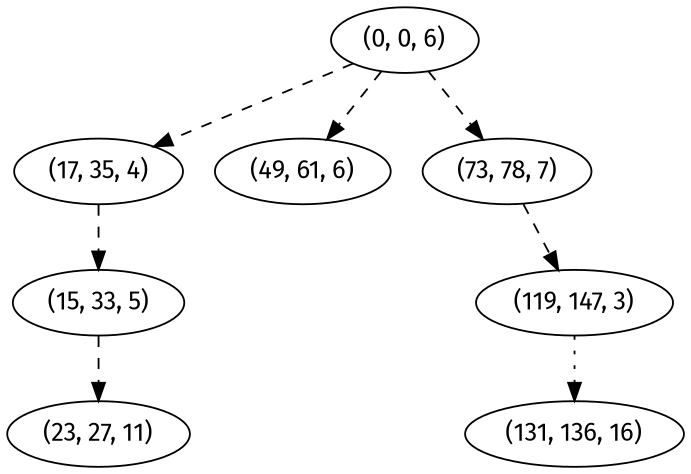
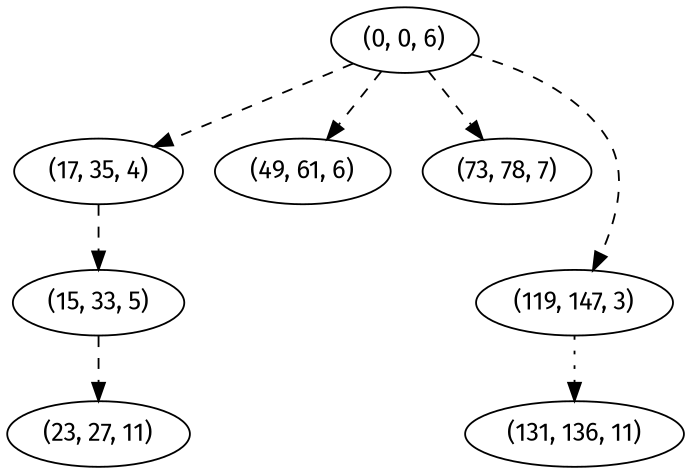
edge "(73, 78, 7)" -> "(119, 147, 3)": now "(0, 0, 6)" -> "(119, 147, 3)"
node "(131, 136, 16)": label "(131, 136, 16)" -> "(131, 136, 11)"
